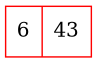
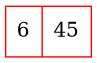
node "6": text "43" -> "45"
